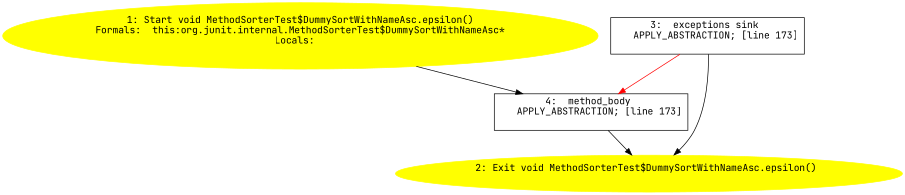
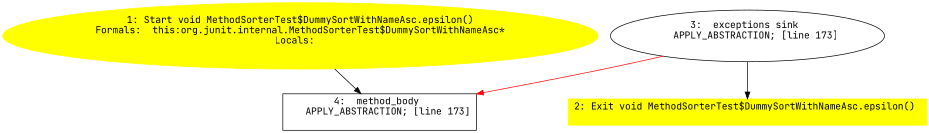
node "3:  exceptions sink APPLY_ABSTRACTION; [line 173]": shape box -> ellipse
edge "4:  method_body APPLY_ABSTRACTION; [line 173]" -> "2: Exit void MethodSorterTest$DummySortWithNameAsc.epsilon()": removed
node "2: Exit void MethodSorterTest$DummySortWithNameAsc.epsilon()": shape ellipse -> box
